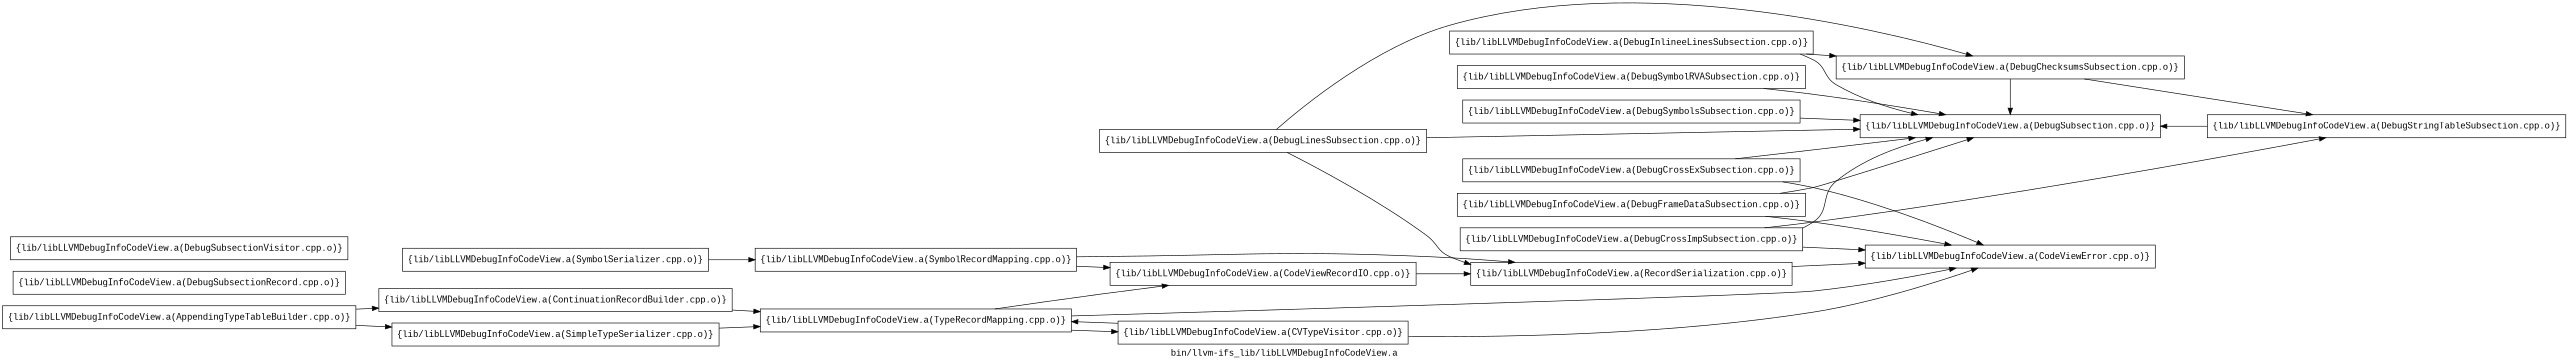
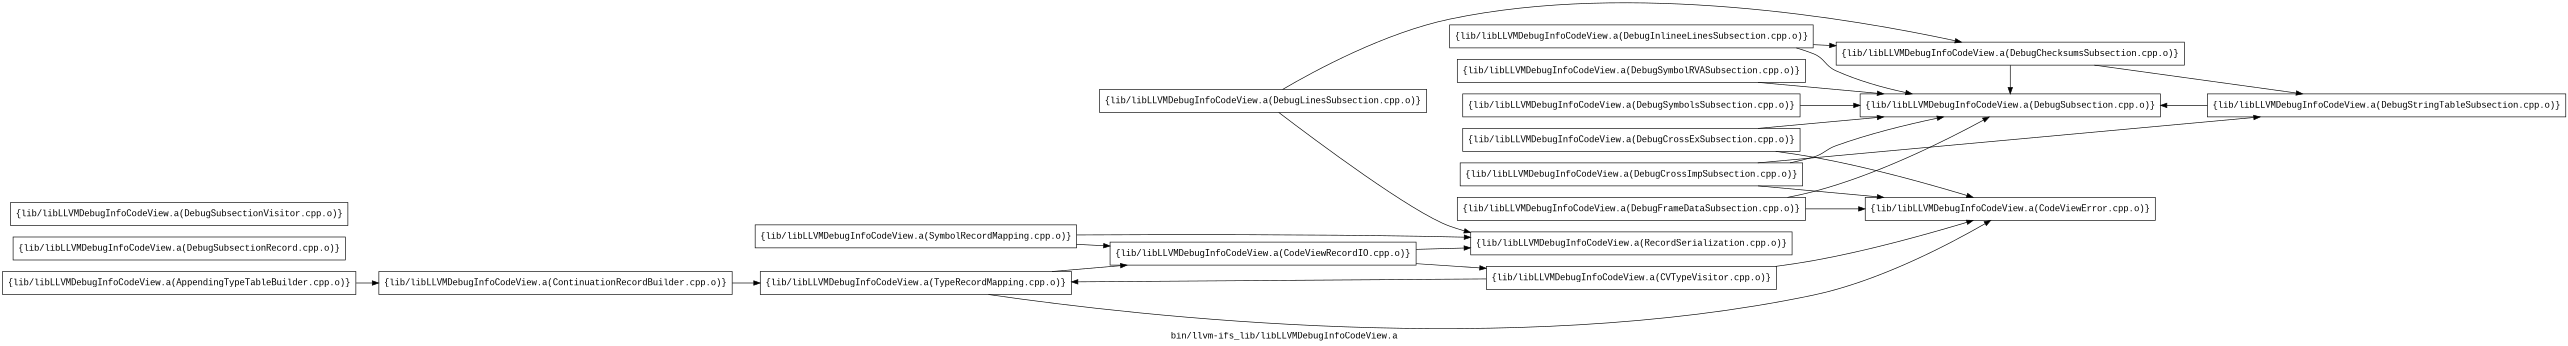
edge "{lib/libLLVMDebugInfoCodeView.a(DebugLinesSubsection.cpp.o)}" -> "{lib/libLLVMDebugInfoCodeView.a(DebugSubsection.cpp.o)}": removed
node "{lib/libLLVMDebugInfoCodeView.a(SymbolSerializer.cpp.o)}": removed
edge "{lib/libLLVMDebugInfoCodeView.a(RecordSerialization.cpp.o)}" -> "{lib/libLLVMDebugInfoCodeView.a(CodeViewError.cpp.o)}": removed
edge "{lib/libLLVMDebugInfoCodeView.a(TypeRecordMapping.cpp.o)}" -> "{lib/libLLVMDebugInfoCodeView.a(CVTypeVisitor.cpp.o)}": now "{lib/libLLVMDebugInfoCodeView.a(CodeViewRecordIO.cpp.o)}" -> "{lib/libLLVMDebugInfoCodeView.a(CVTypeVisitor.cpp.o)}"
node "{lib/libLLVMDebugInfoCodeView.a(SimpleTypeSerializer.cpp.o)}": removed
